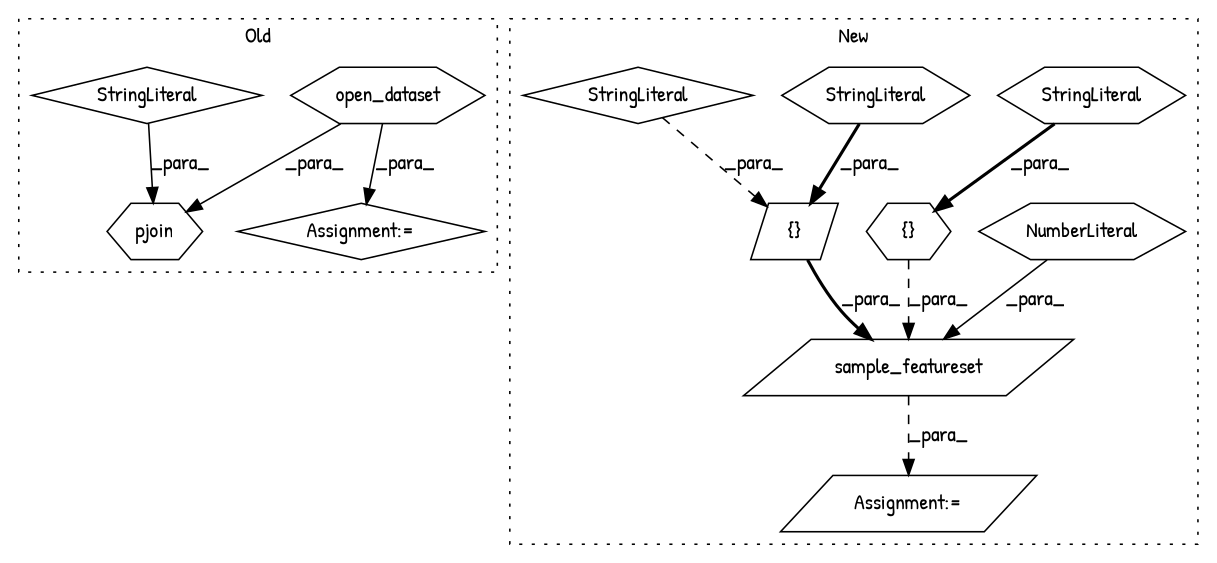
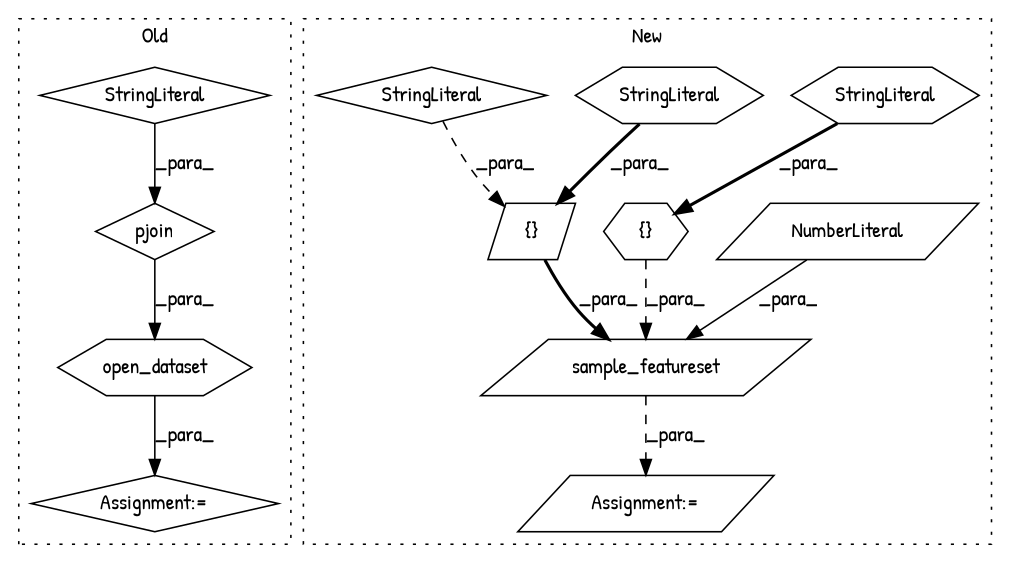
edge "open_dataset" -> "pjoin": reversed
node "pjoin": shape hexagon -> diamond
node "NumberLiteral": shape hexagon -> parallelogram
